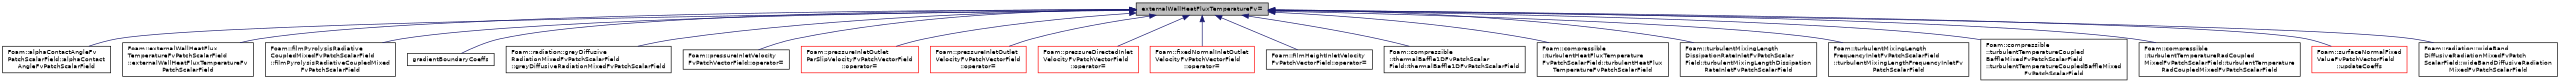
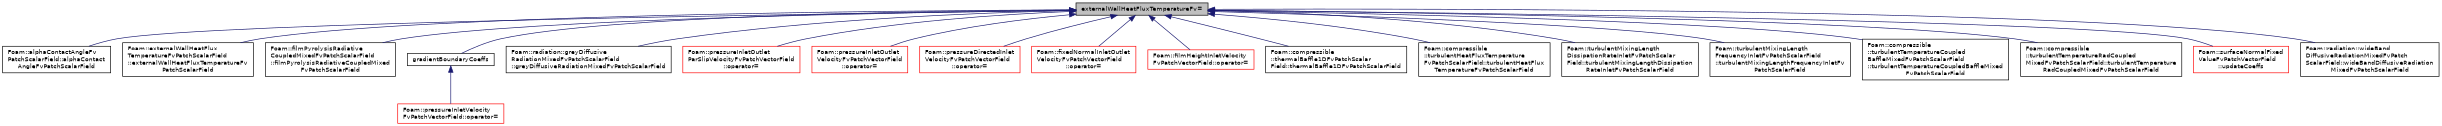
edge "Foam::pressureInletVelocity FvPatchVectorField::operator=" -> "externalWallHeatFluxTemperatureFv=": now "Foam::pressureInletVelocity FvPatchVectorField::operator=" -> "gradientBoundaryCoeffs"
node "Foam::pressureInletVelocity FvPatchVectorField::operator=": color black -> red
node "Foam::filmHeightInletVelocity FvPatchVectorField::operator=": color black -> red
